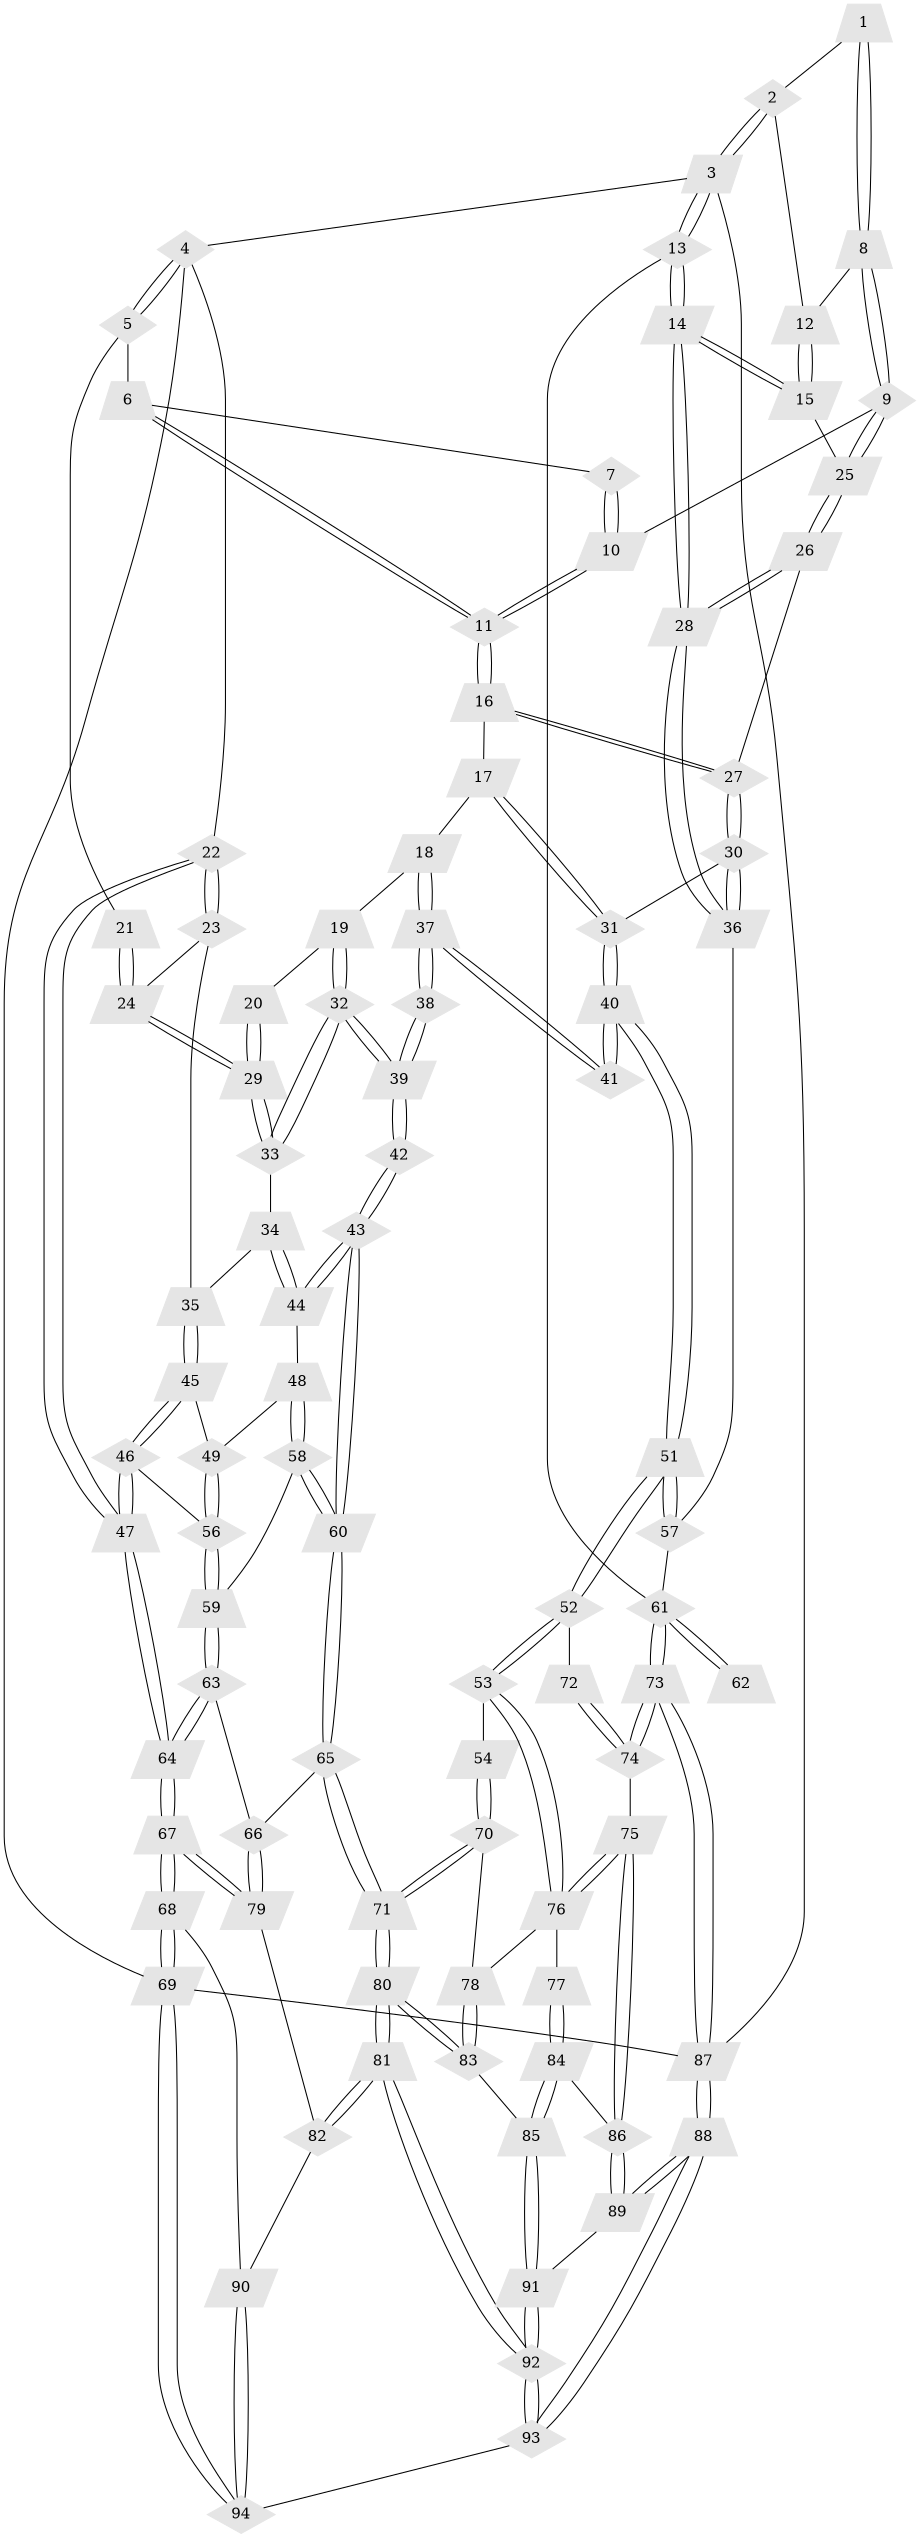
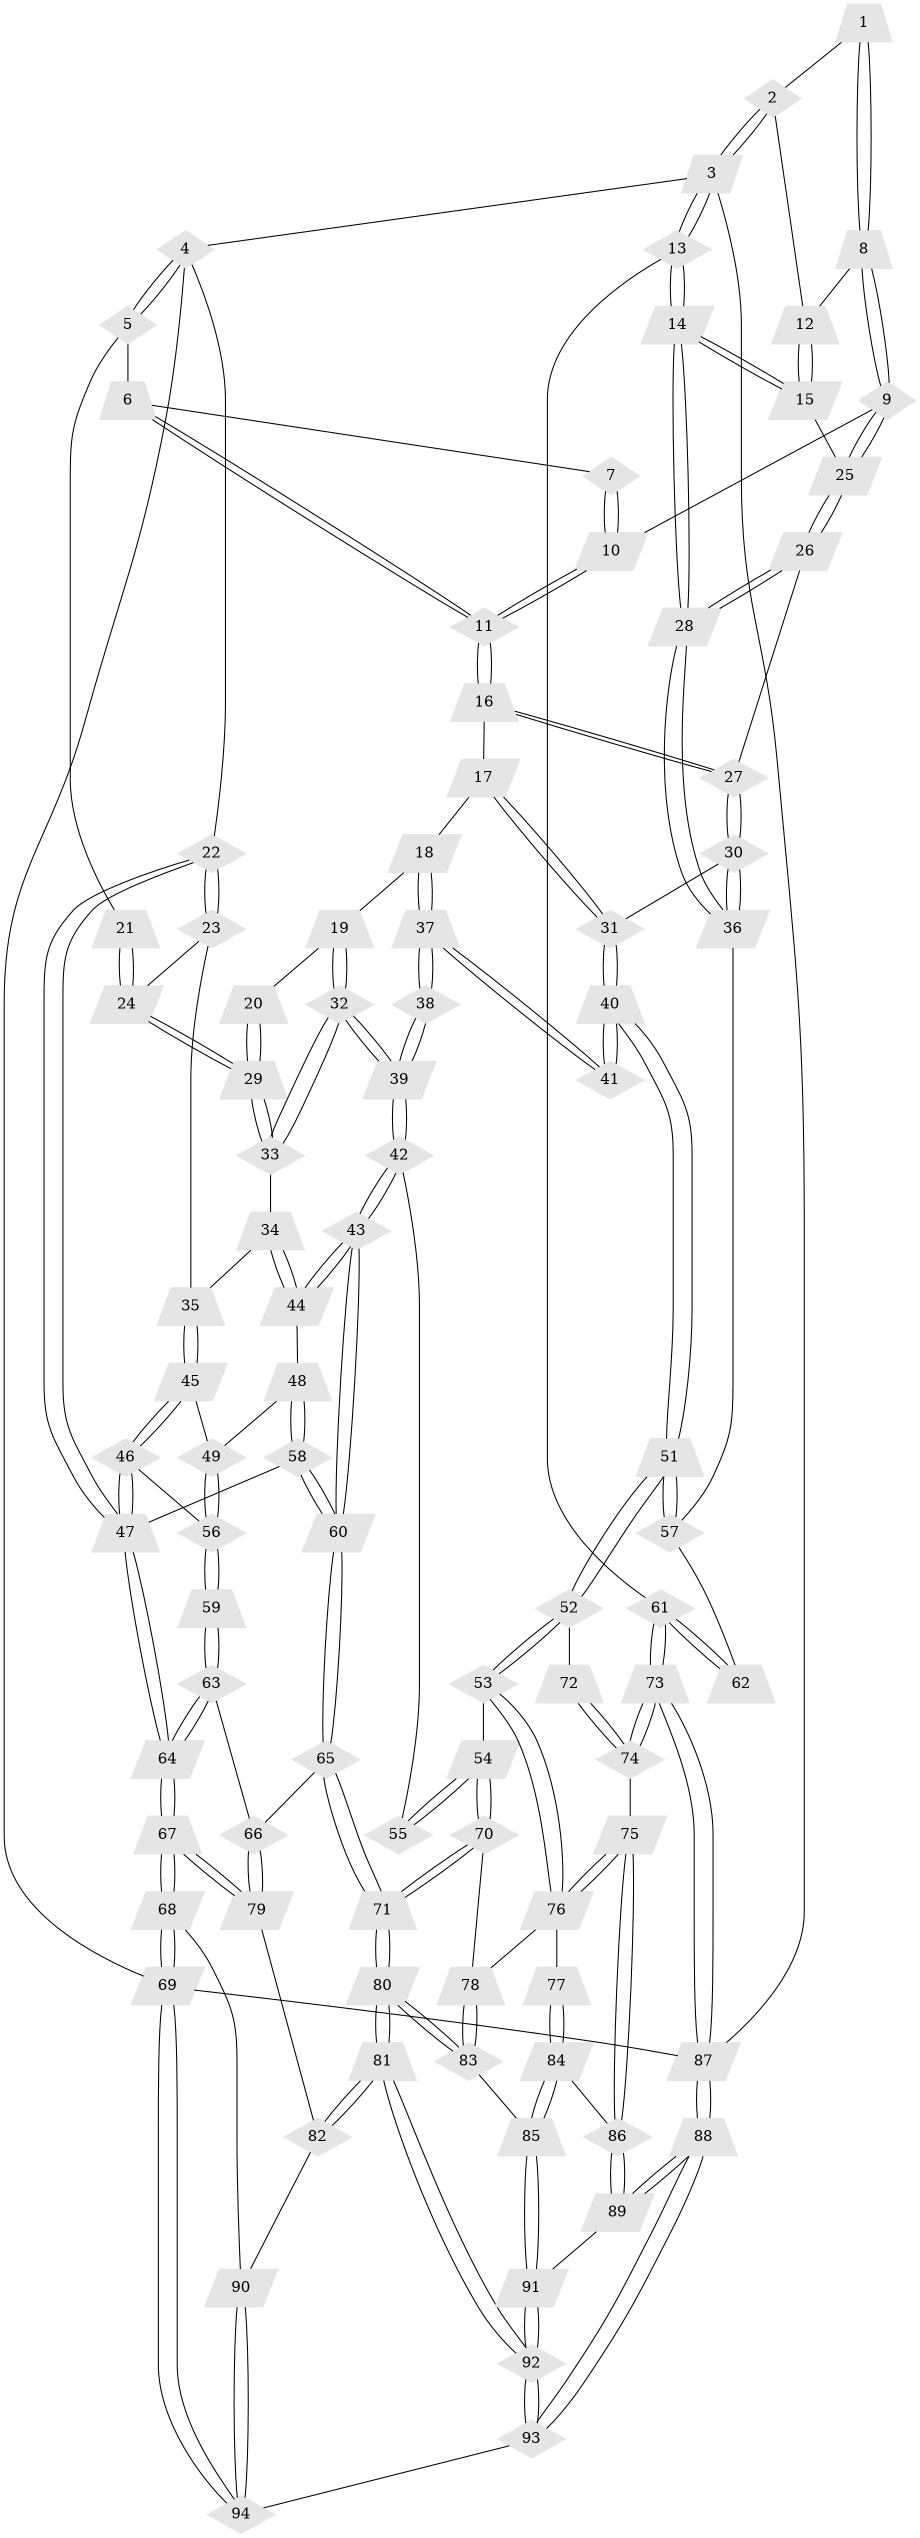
edge "58" -- "59": now "58" -- "47"
edge "57" -- "61": now "57" -- "62"
node "55": added
